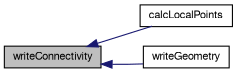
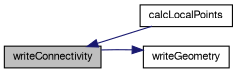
edge "writeGeometry" -> "writeConnectivity": reversed
